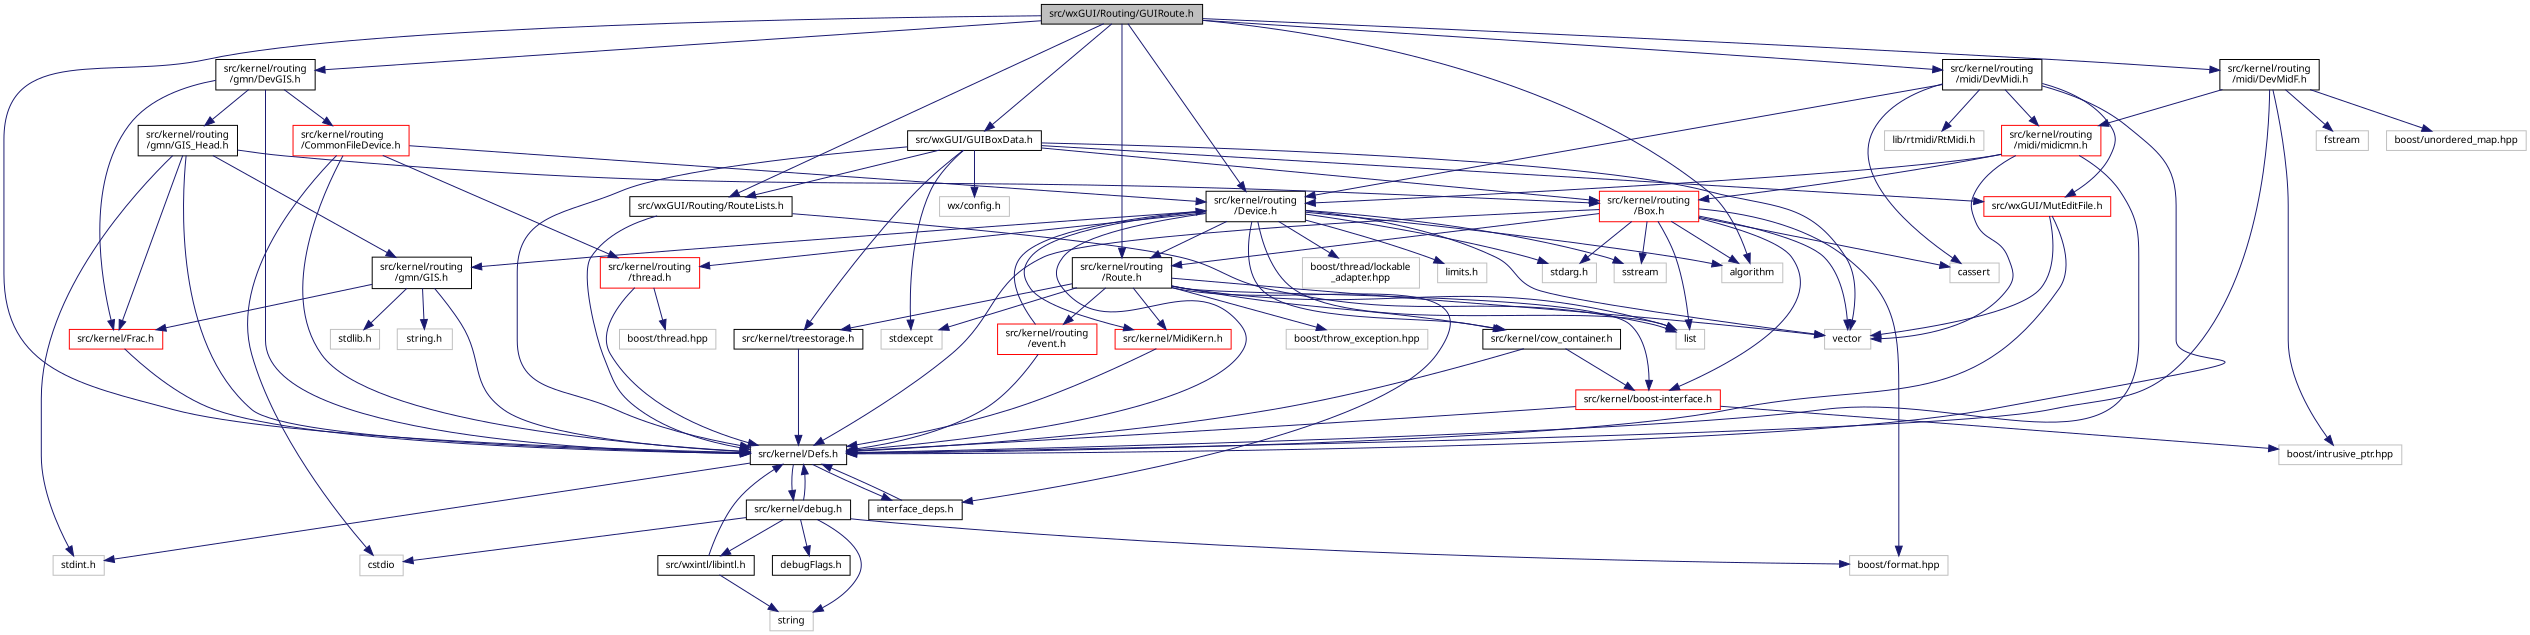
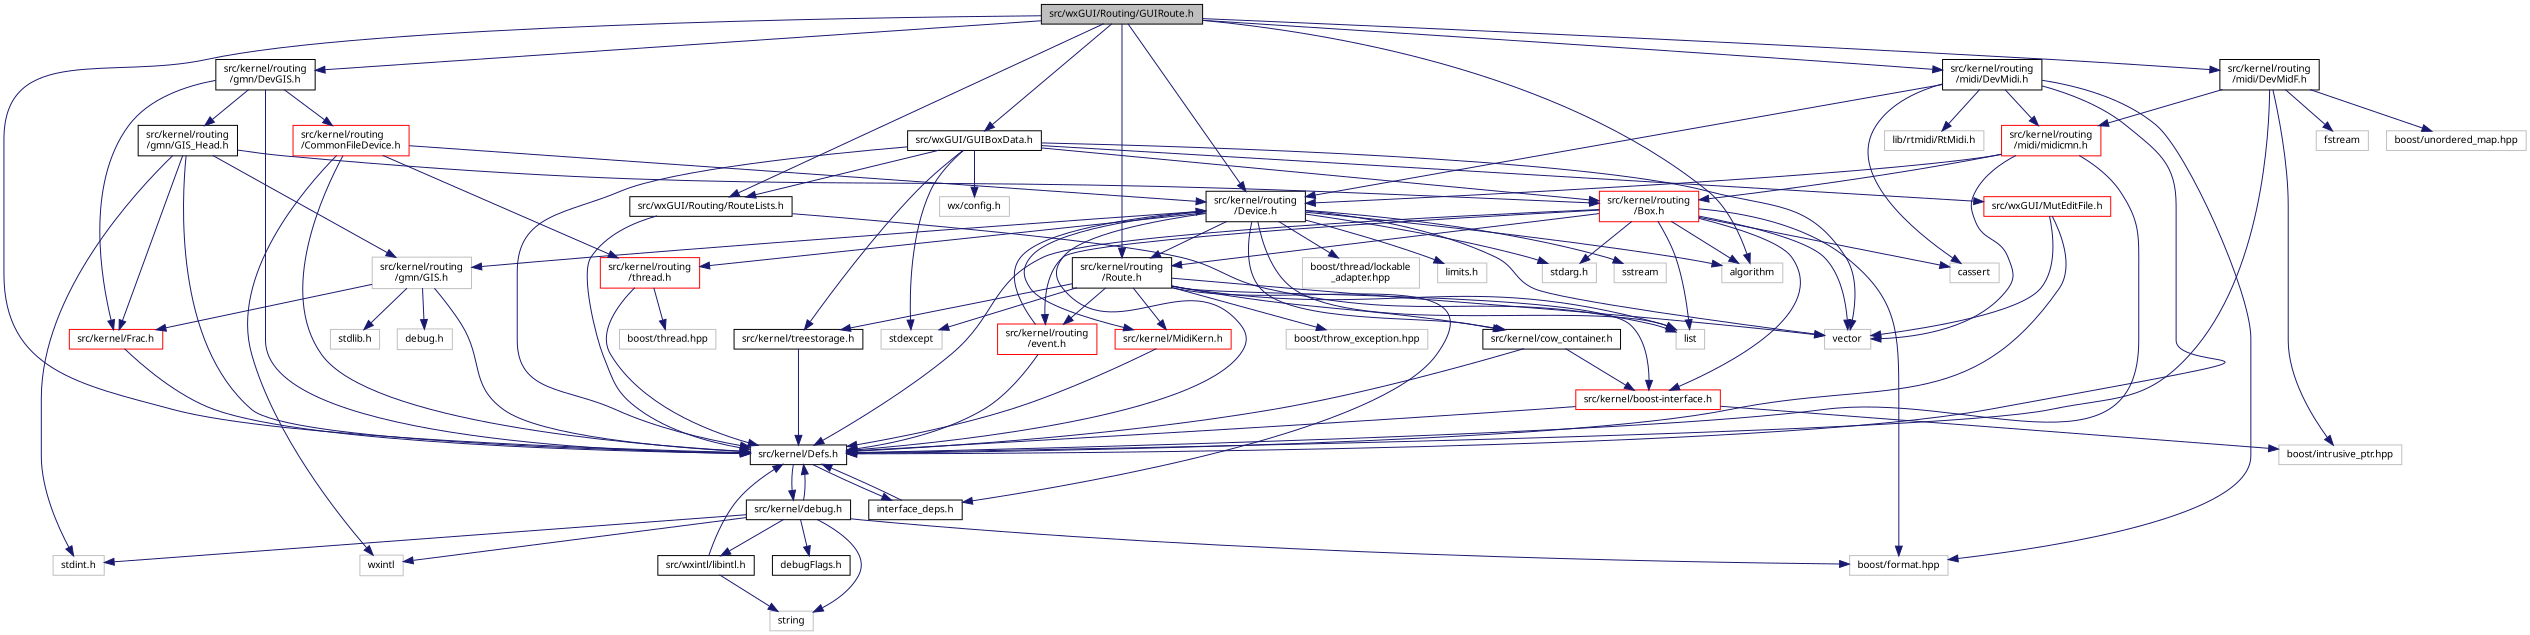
edge "src/kernel/routing /midi/DevMidi.h" -> "src/wxGUI/MutEditFile.h": now "src/kernel/routing /midi/DevMidi.h" -> "boost/format.hpp"
edge "src/kernel/routing /Box.h" -> "sstream": now "src/kernel/routing /Box.h" -> "src/kernel/routing /event.h"
node "src/kernel/routing /gmn/GIS.h": color black -> grey75
node "string.h": label "string.h" -> "debug.h"
edge "src/kernel/Defs.h" -> "stdint.h": now "src/kernel/debug.h" -> "stdint.h"
node "cstdio": label "cstdio" -> "wxintl"
